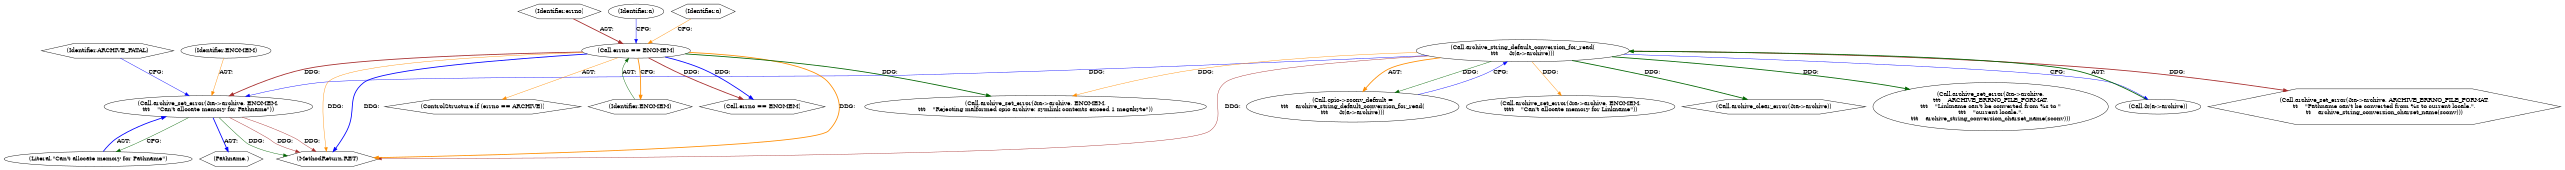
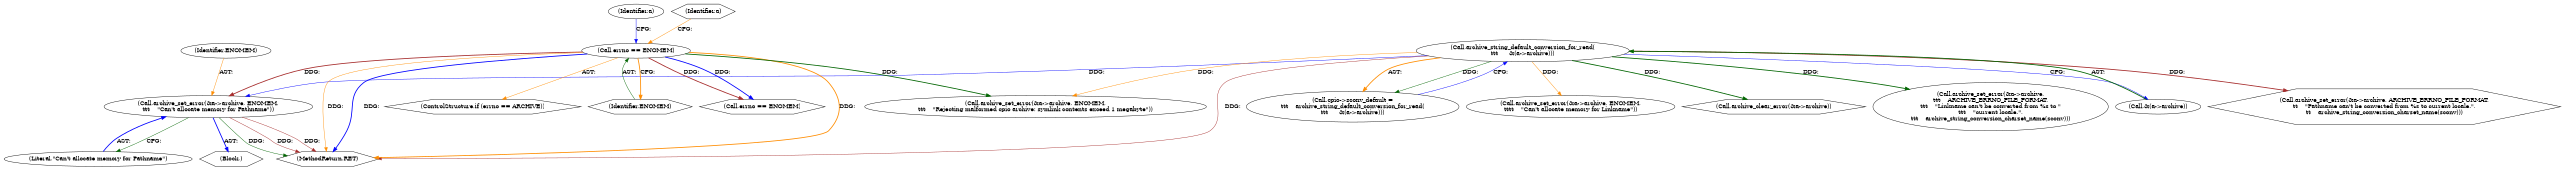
node "(Identifier,errno)": removed
node "(Identifier,ARCHIVE_FATAL)": removed
node "(Pathname,)": label "(Pathname,)" -> "(Block,)"
